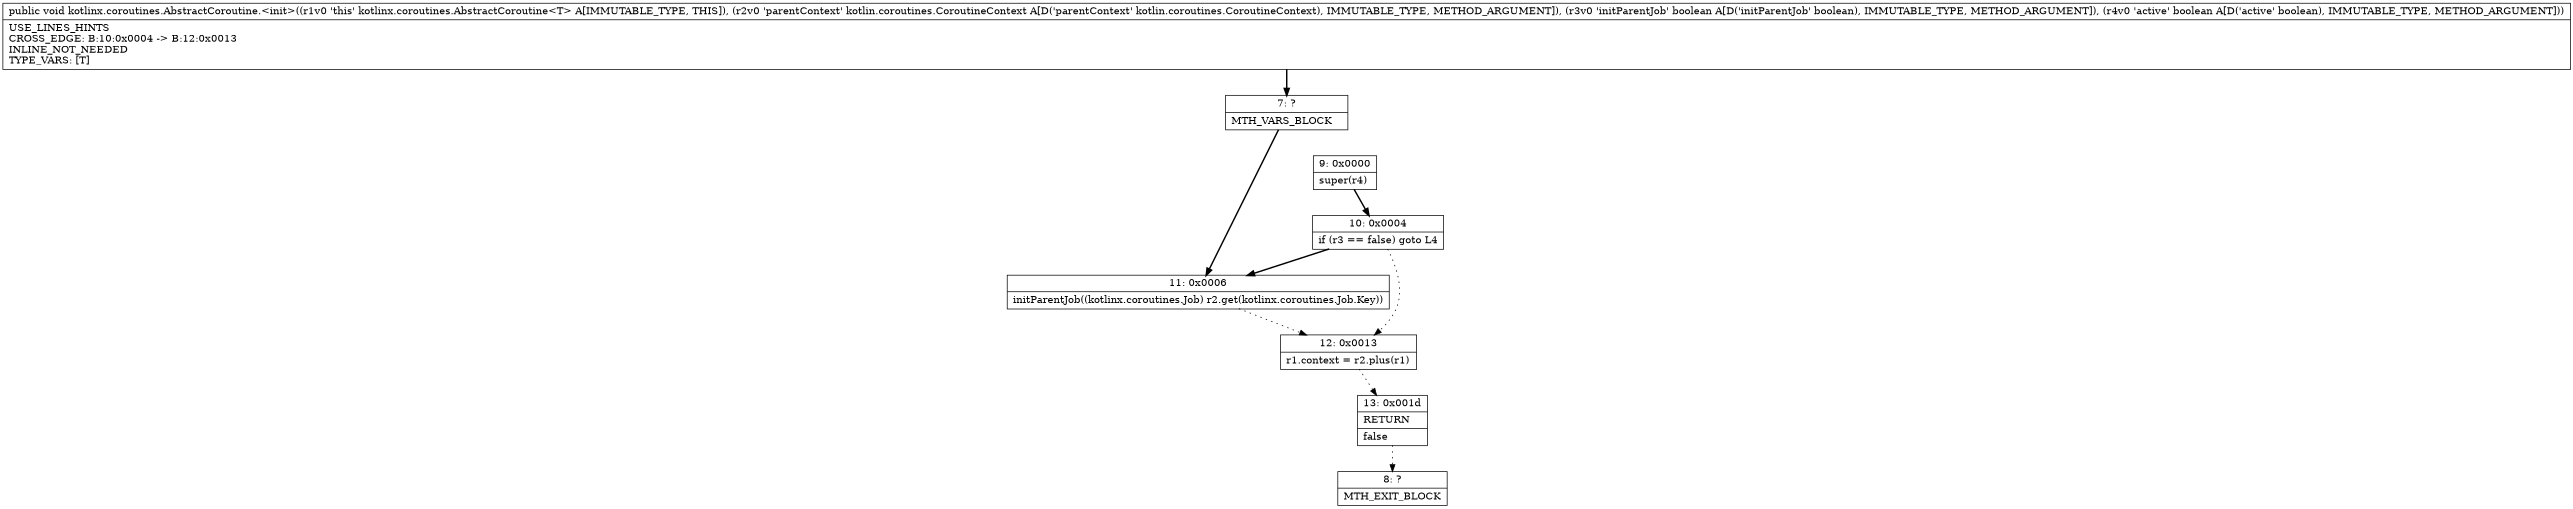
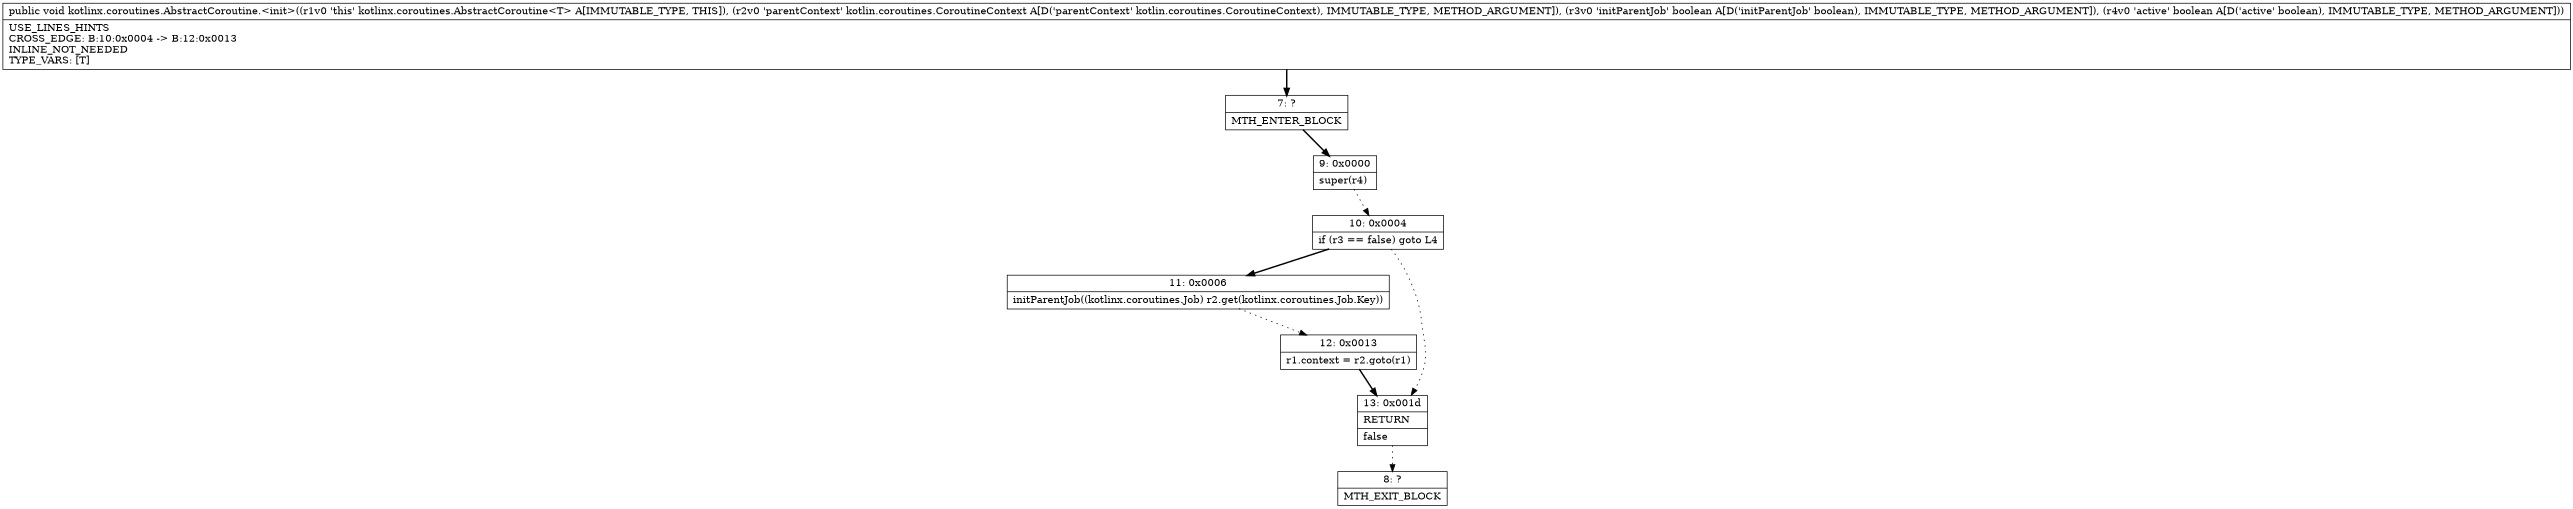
node "7: ?": text "MTH_VARS_BLOCK" -> "MTH_ENTER_BLOCK"
edge "7: ?" -> "11: 0x0006": now "7: ?" -> "9: 0x0000"
edge "9: 0x0000" -> "10: 0x0004": style bold -> dotted
edge "10: 0x0004" -> "12: 0x0013": now "10: 0x0004" -> "13: 0x001d"
node "12: 0x0013": text "r1.context = r2.plus(r1)" -> "r1.context = r2.goto(r1)"
edge "12: 0x0013" -> "13: 0x001d": style dotted -> bold
